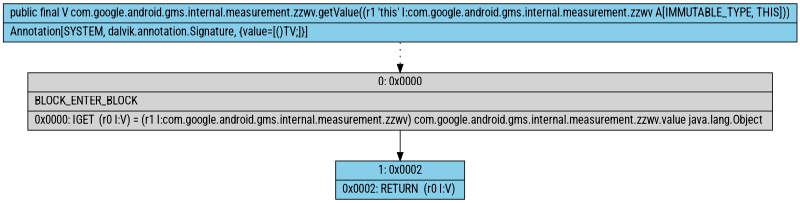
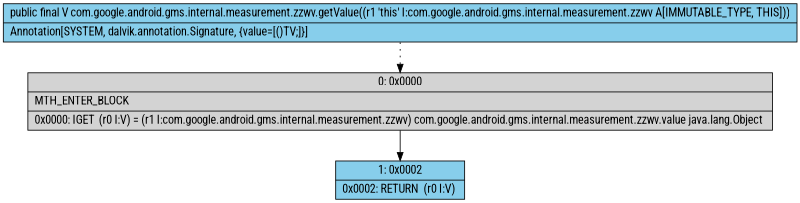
node "0: 0x0000": text "BLOCK_ENTER_BLOCK" -> "MTH_ENTER_BLOCK"
